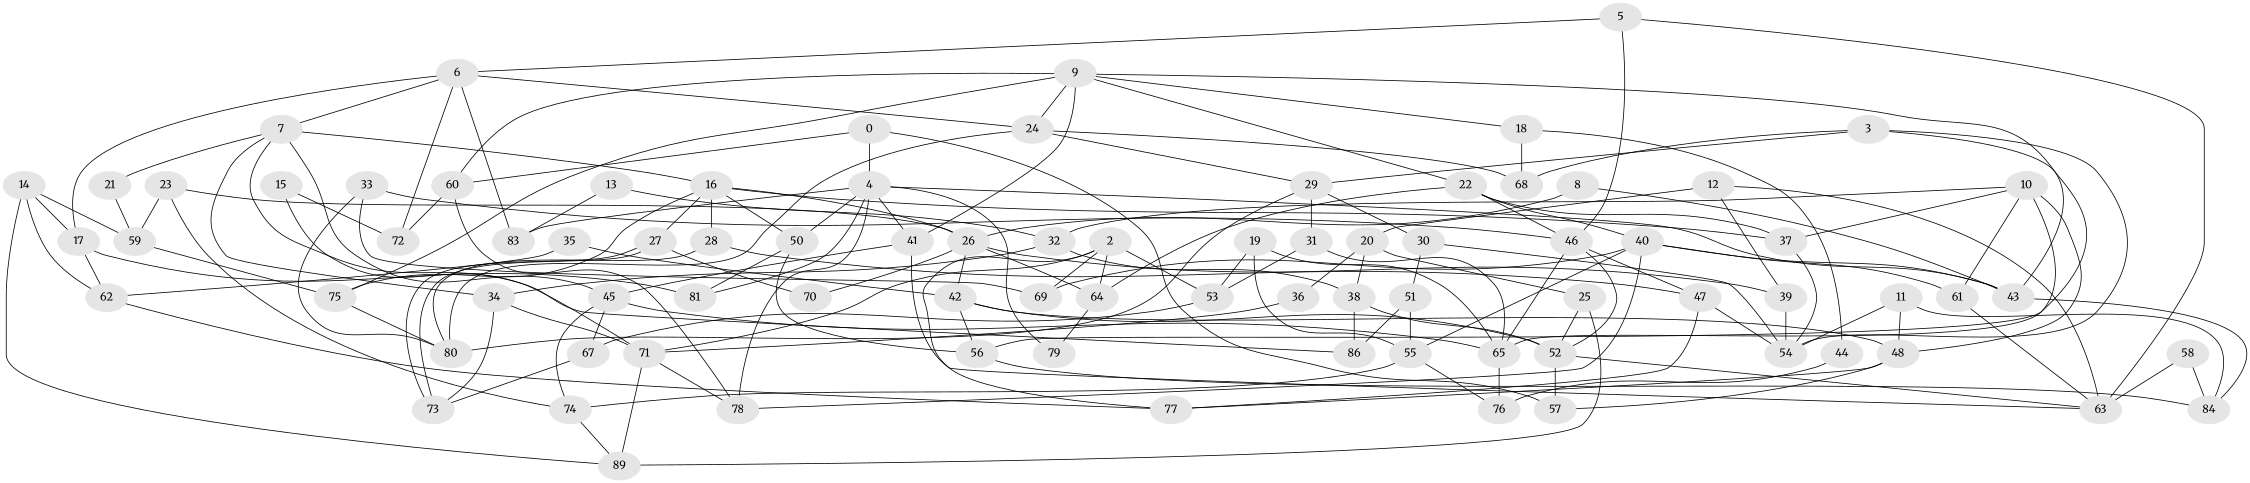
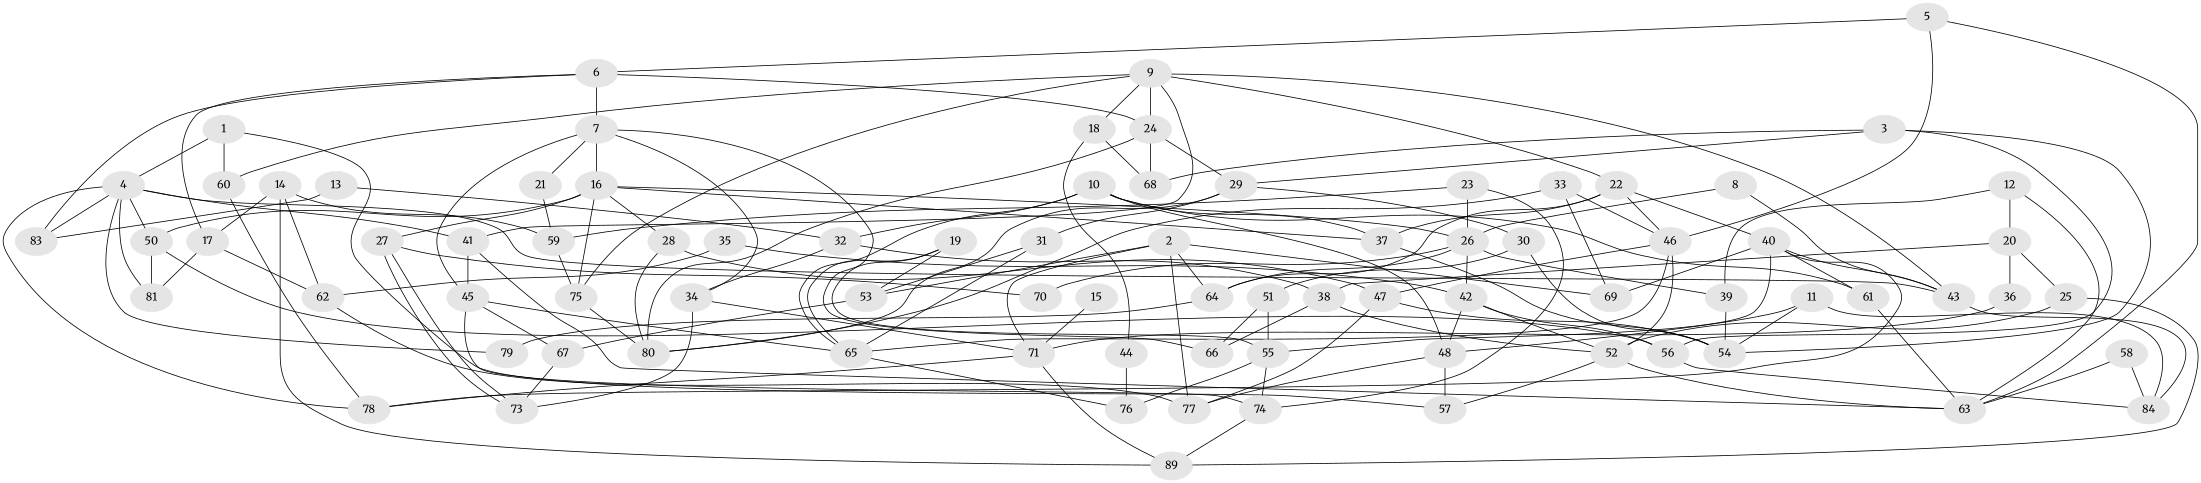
node "0": label "0" -> "1"
node "72": removed
node "86": label "86" -> "66"
